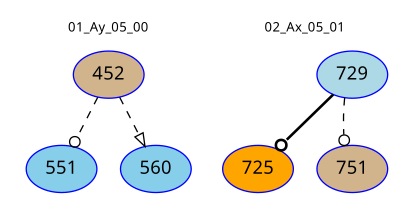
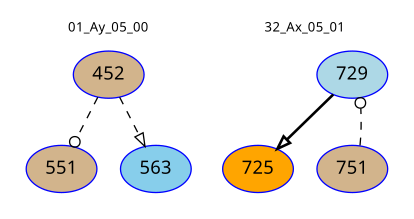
cluster "02_Ax_05_01": label "02_Ax_05_01" -> "32_Ax_05_01"
edge "729" -> "751": reversed
edge "729" -> "725": arrowhead odot -> onormal
node "551": fillcolor skyblue -> tan
node "560": label "560" -> "563"
